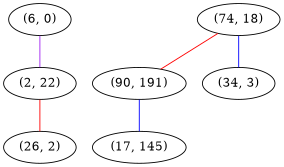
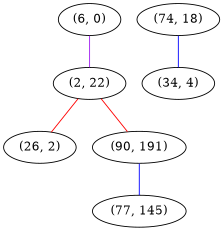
edge "(74, 18)" -- "(90, 191)": now "(2, 22)" -- "(90, 191)"
node "(34, 3)": label "(34, 3)" -> "(34, 4)"
node "(17, 145)": label "(17, 145)" -> "(77, 145)"
